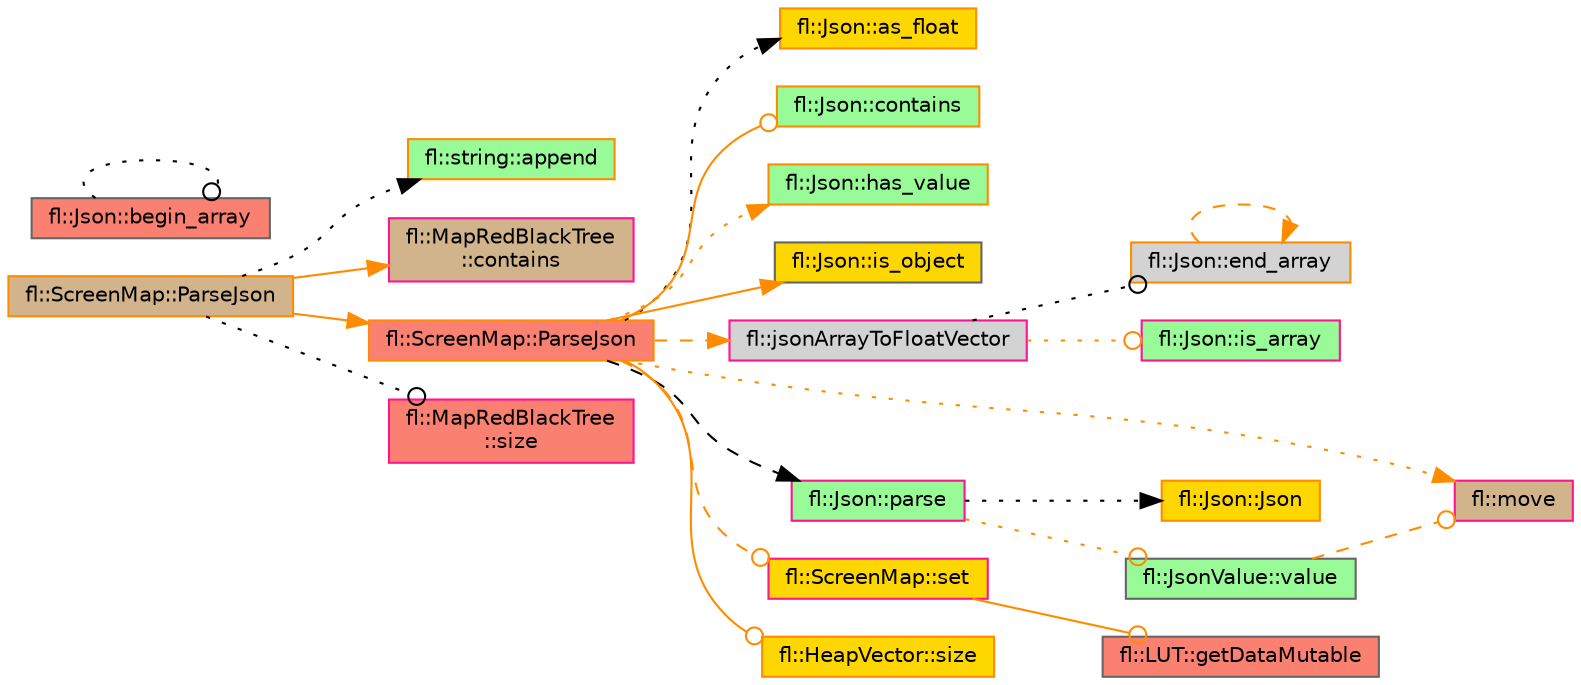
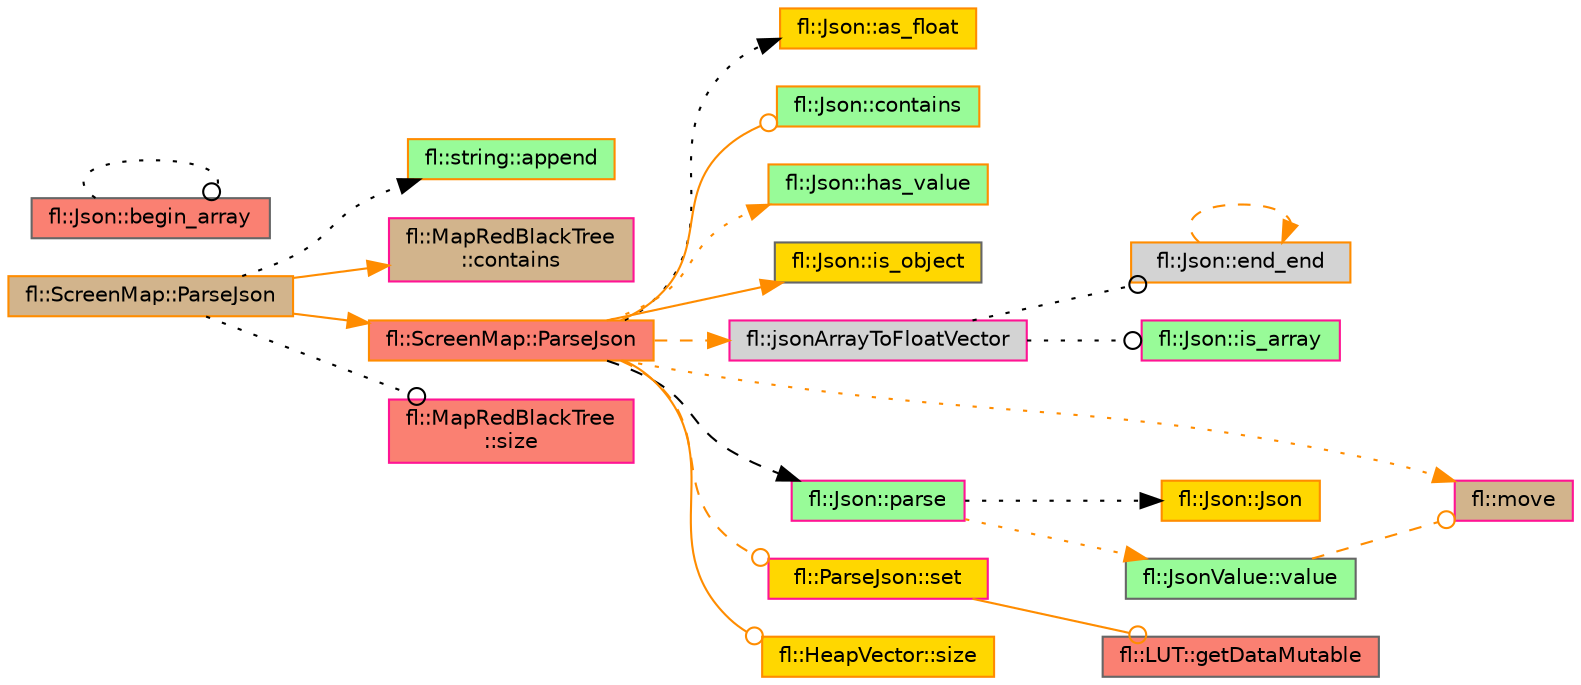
node "fl::Json::end_array": label "fl::Json::end_array" -> "fl::Json::end_end"
edge "fl::jsonArrayToFloatVector" -> "fl::Json::is_array": color darkorange -> black
edge "fl::Json::parse" -> "fl::JsonValue::value": arrowhead odot -> normal
node "fl::ScreenMap::set": label "fl::ScreenMap::set" -> "fl::ParseJson::set"
